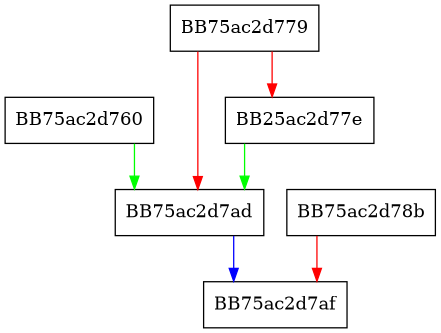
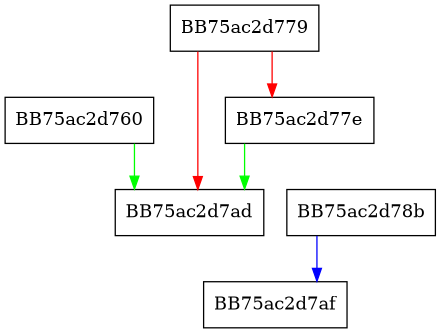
node "BB25ac2d77e": label "BB25ac2d77e" -> "BB75ac2d77e"
edge "BB75ac2d7ad" -> "BB75ac2d7af": removed
edge "BB75ac2d78b" -> "BB75ac2d7af": color red -> blue
